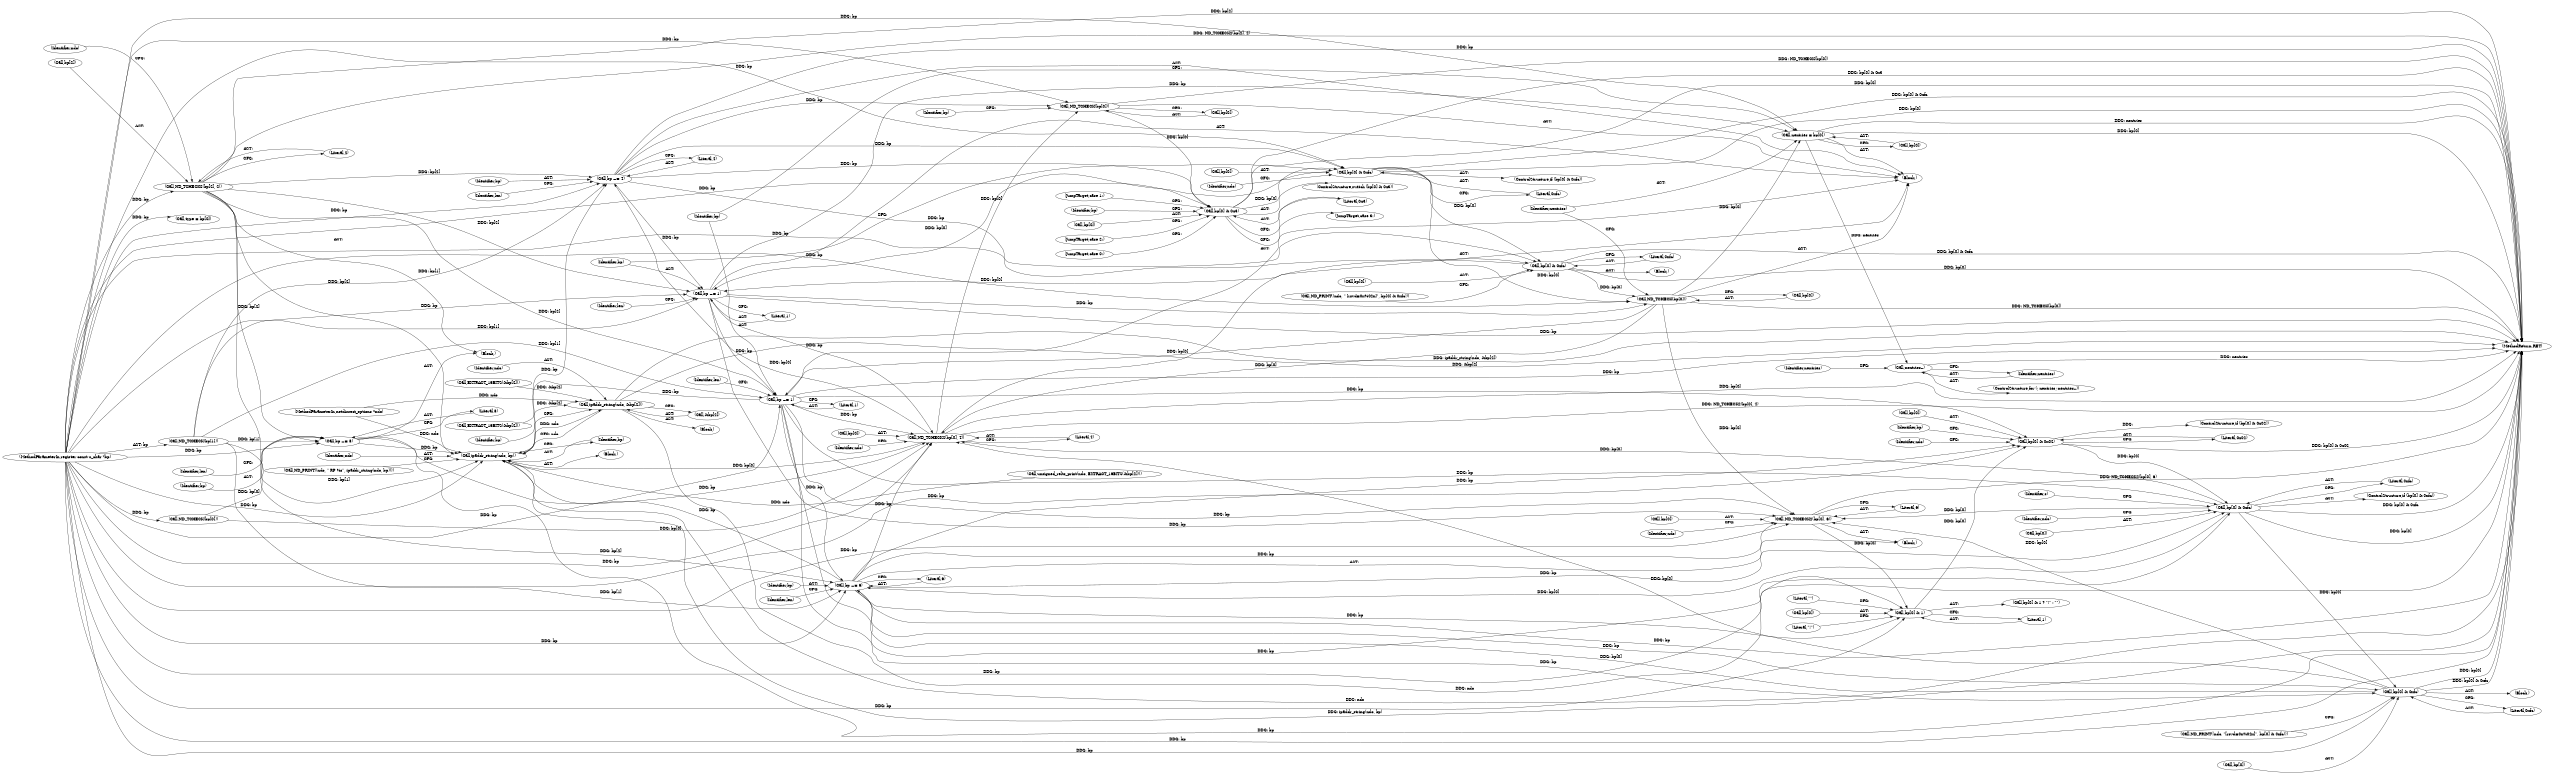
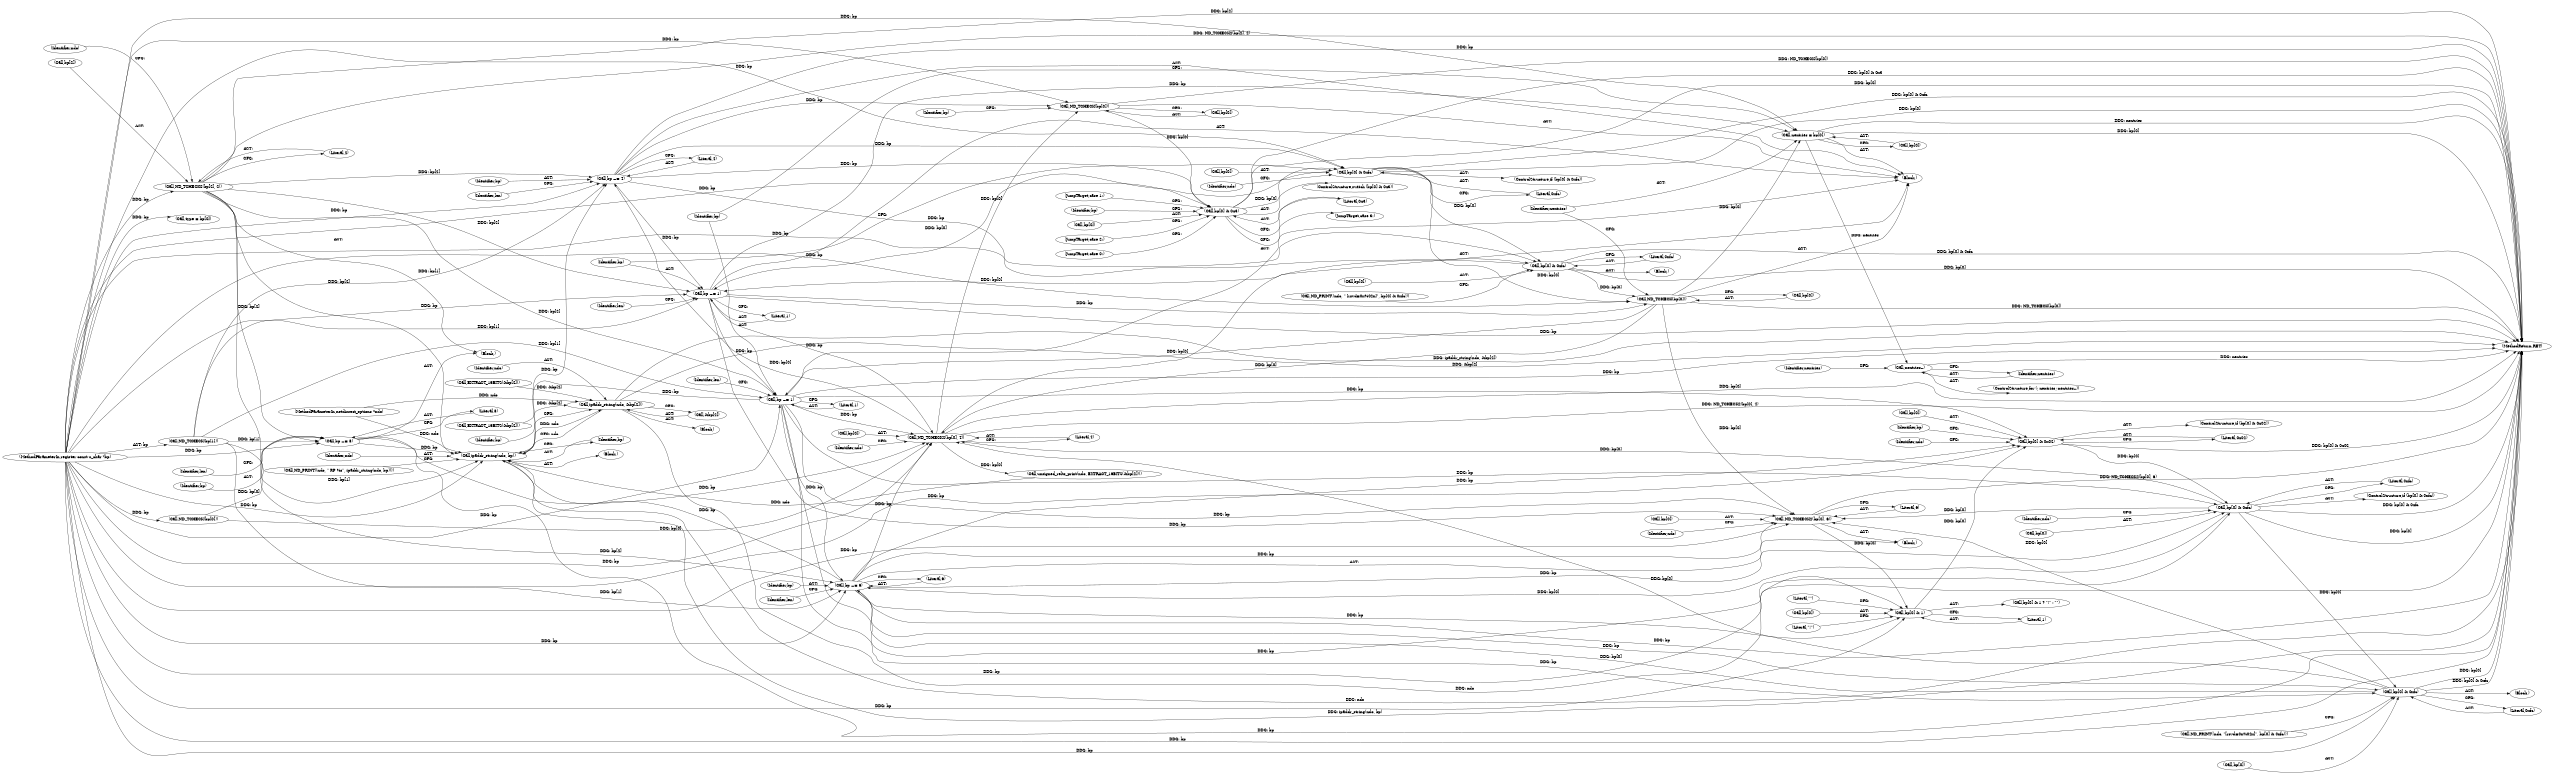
edge "(Call,bp[0] & 0x02)" -> "(ControlStructure,if (bp[0] & 0x02))": label "DDG: " -> "AST: "
edge "(Call,ND_TCHECK2(bp[0], 4))" -> "(Call,ipaddr_string(ndo, bp))": now "(Call,ND_TCHECK2(bp[0], 4))" -> "(Call,unsigned_relts_print(ndo, EXTRACT_16BITS(&bp[2])))"
node "(Identifier,s)": removed
